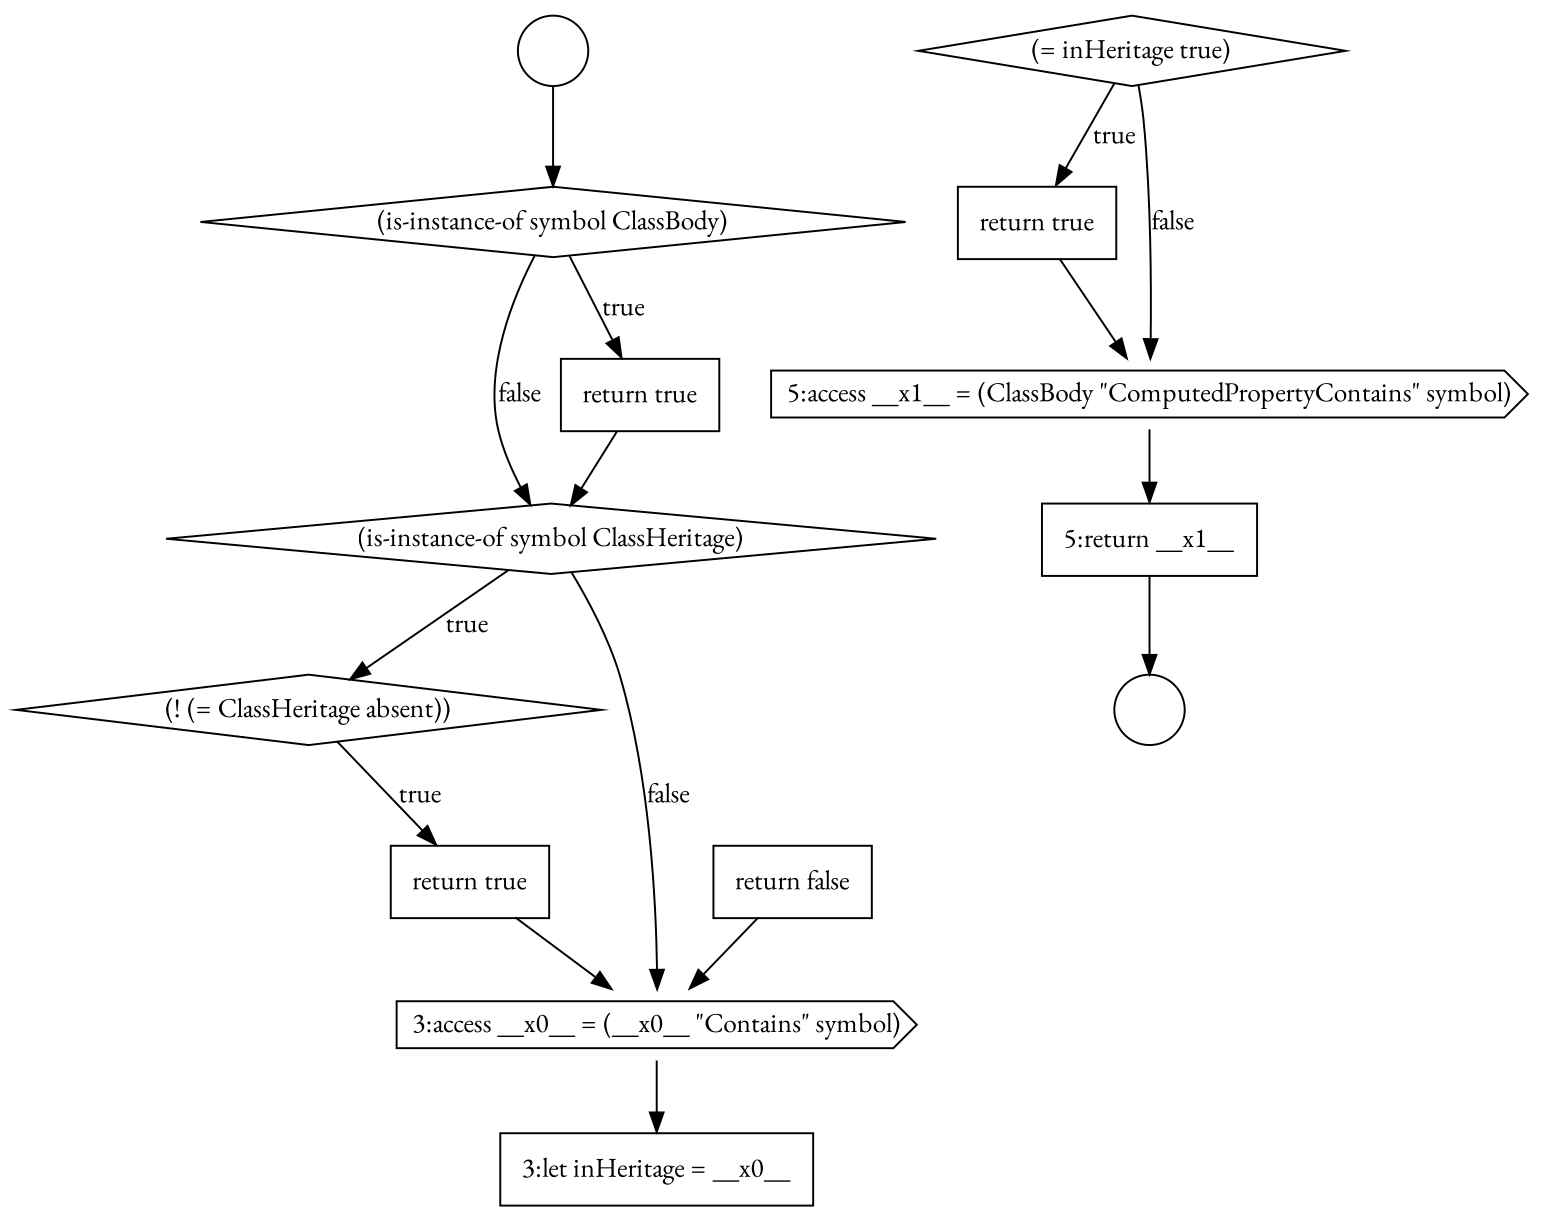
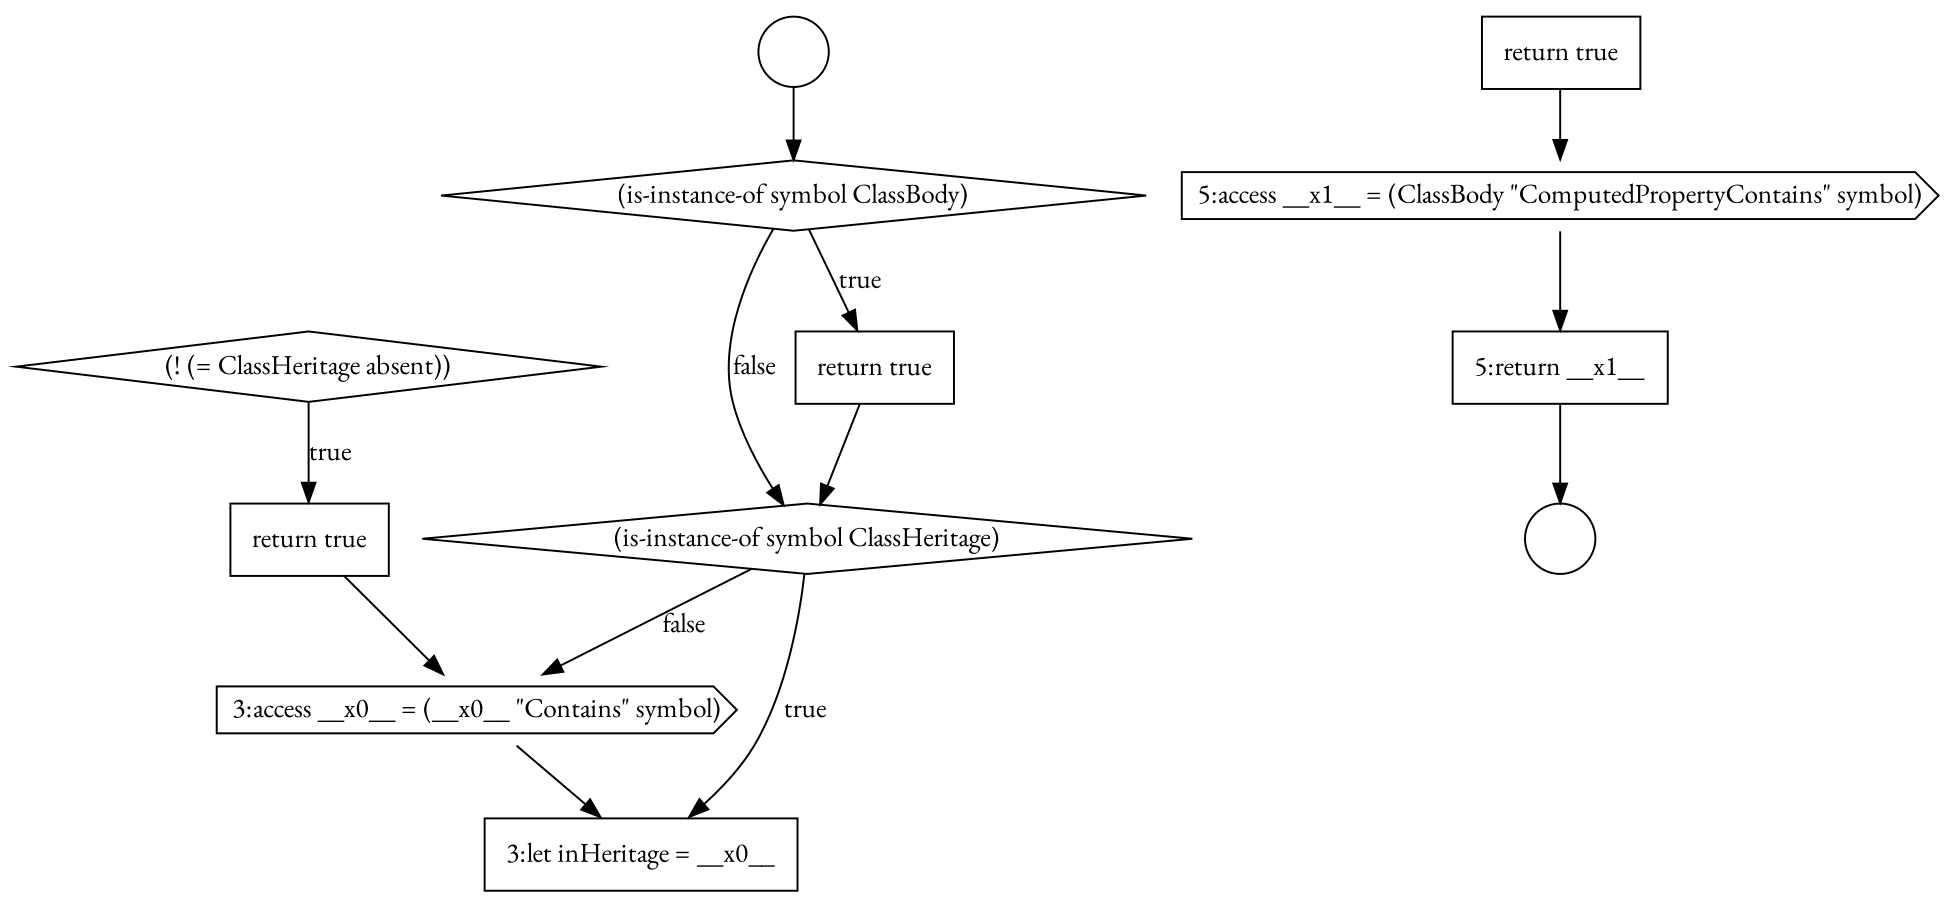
node "(= inHeritage true)": removed
edge "(is-instance-of symbol ClassHeritage)" -> "(! (= ClassHeritage absent))": now "(is-instance-of symbol ClassHeritage)" -> "3:let inHeritage = __x0__"
node "return false": removed
